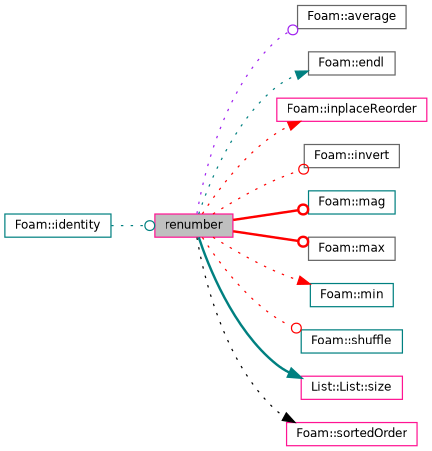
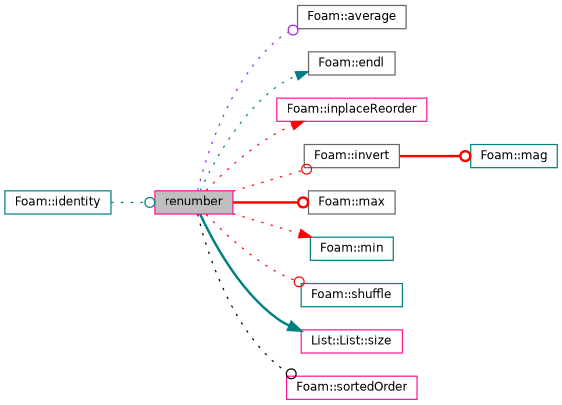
edge "renumber" -> "Foam::mag": now "Foam::invert" -> "Foam::mag"
edge "renumber" -> "Foam::sortedOrder": arrowhead normal -> odot
